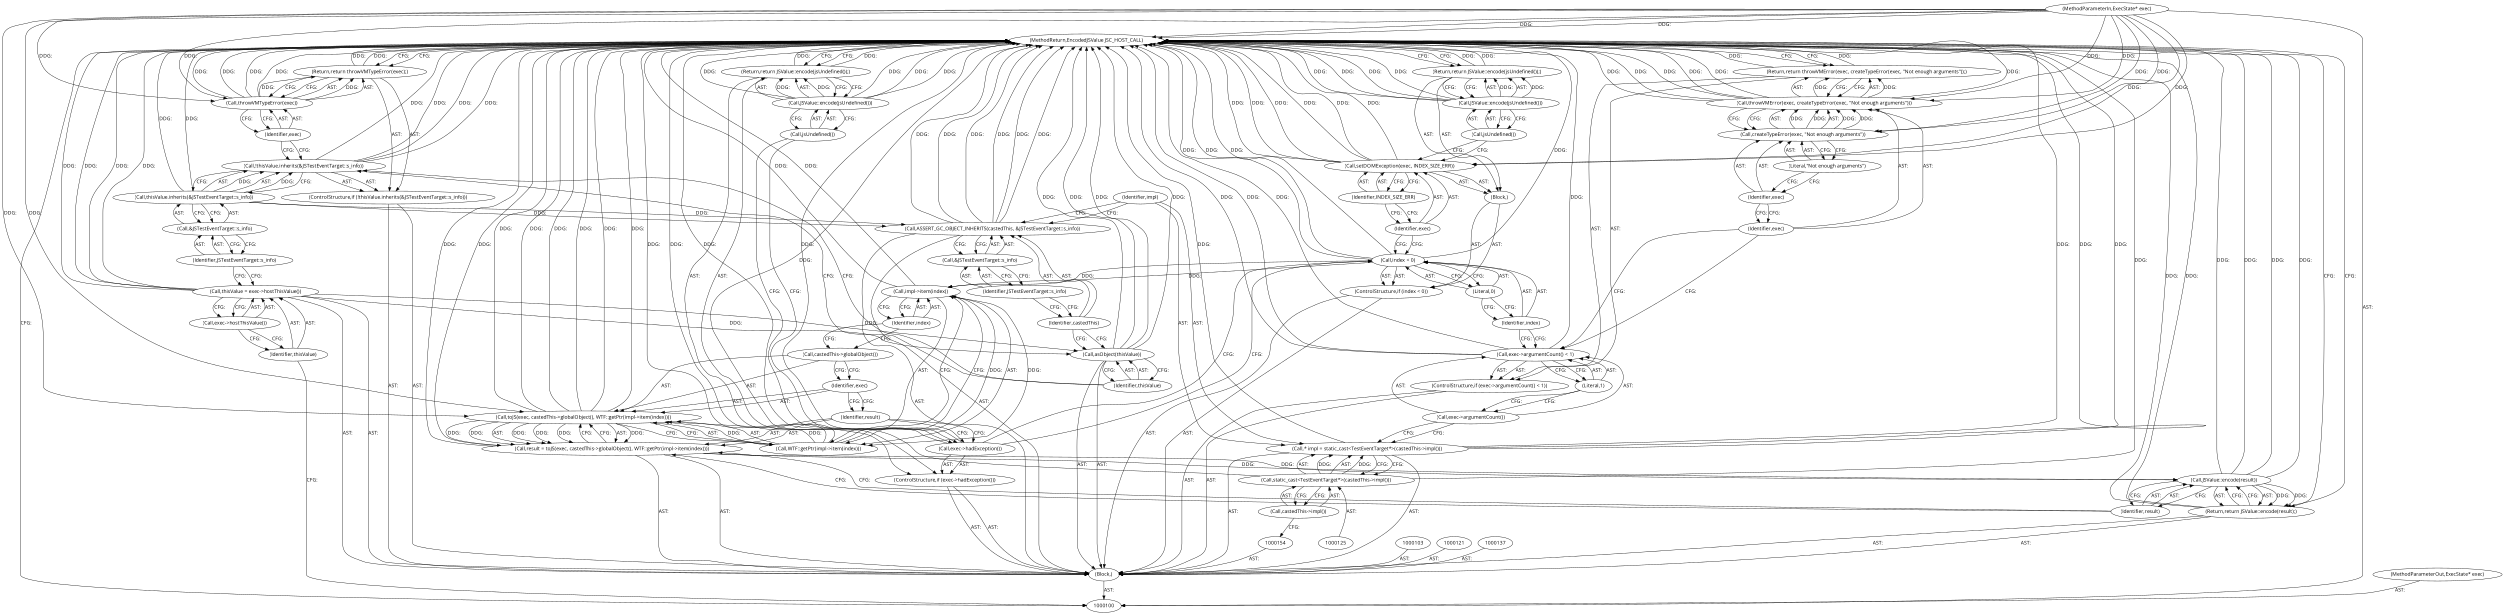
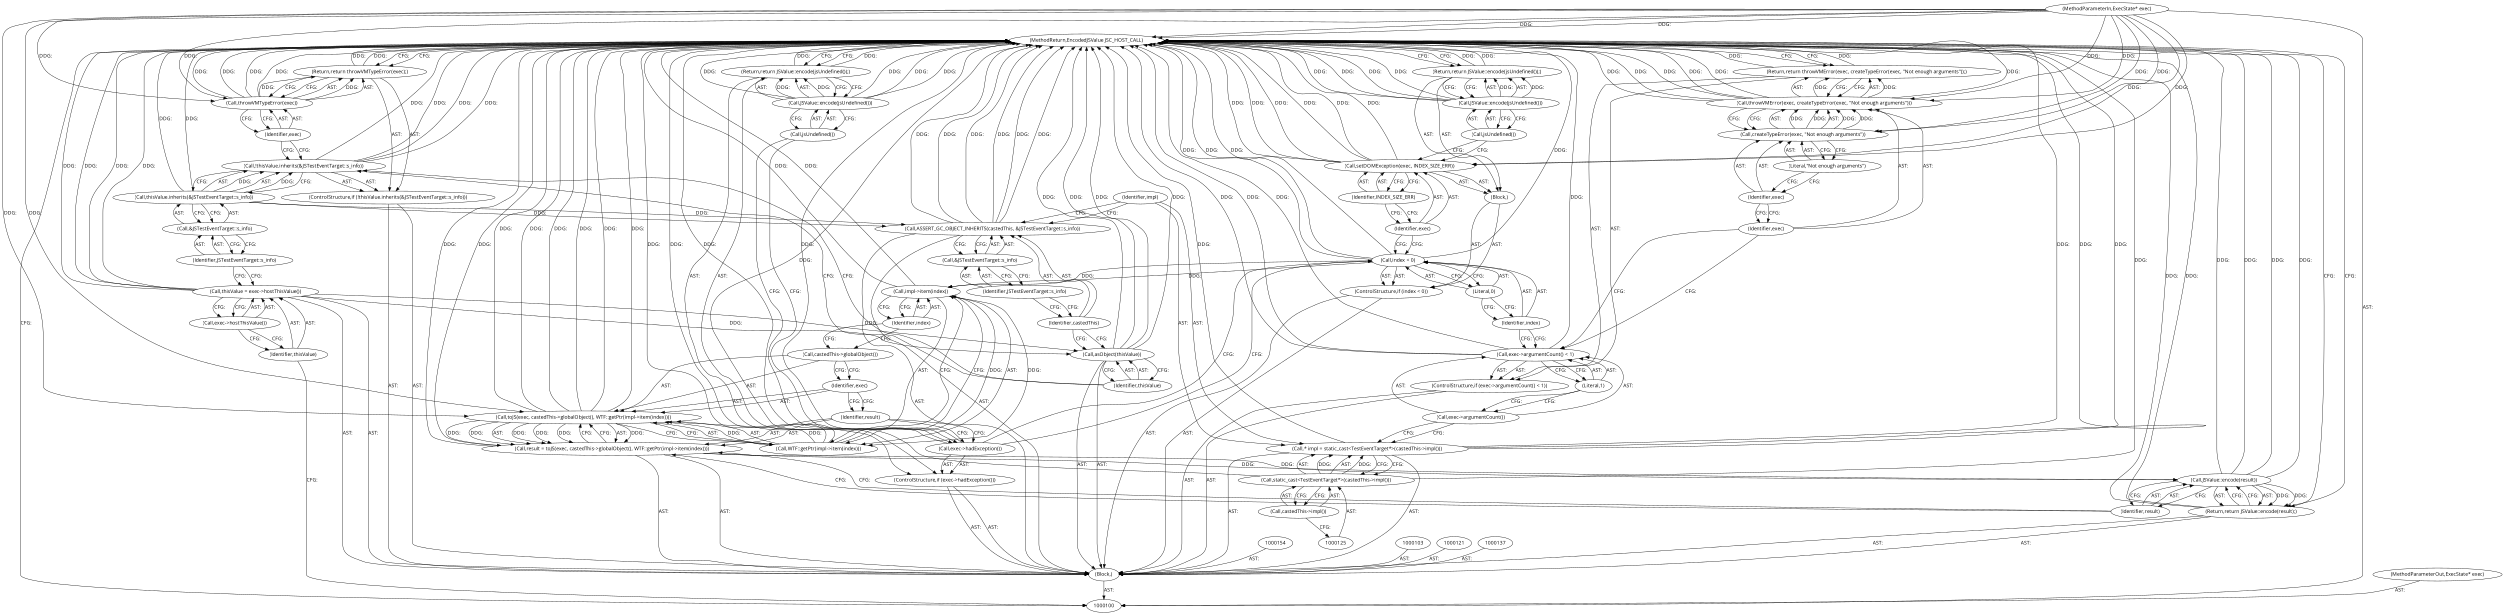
edge "(Call,castedThis->impl())" -> "1000154": now "(Call,castedThis->impl())" -> "1000125"
